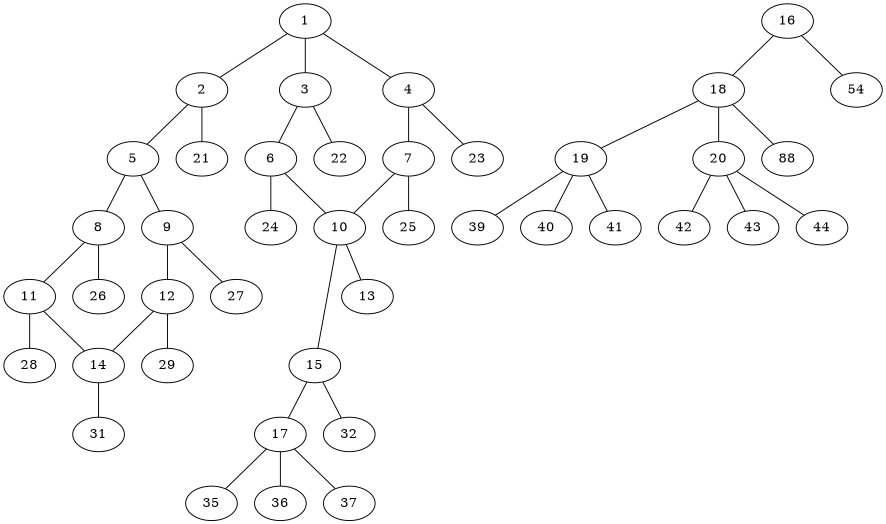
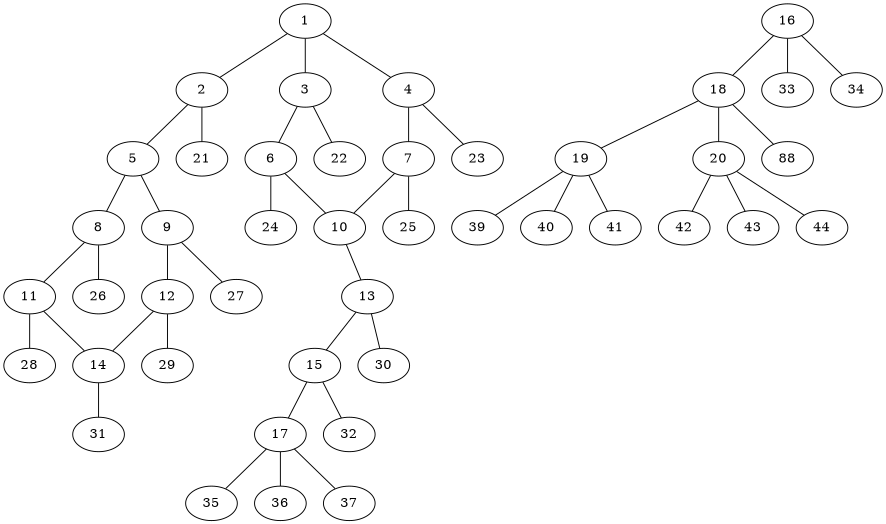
node "33": added
node "54": label "54" -> "34"
edge "10" -- "15": now "13" -- "15"
node "30": added
